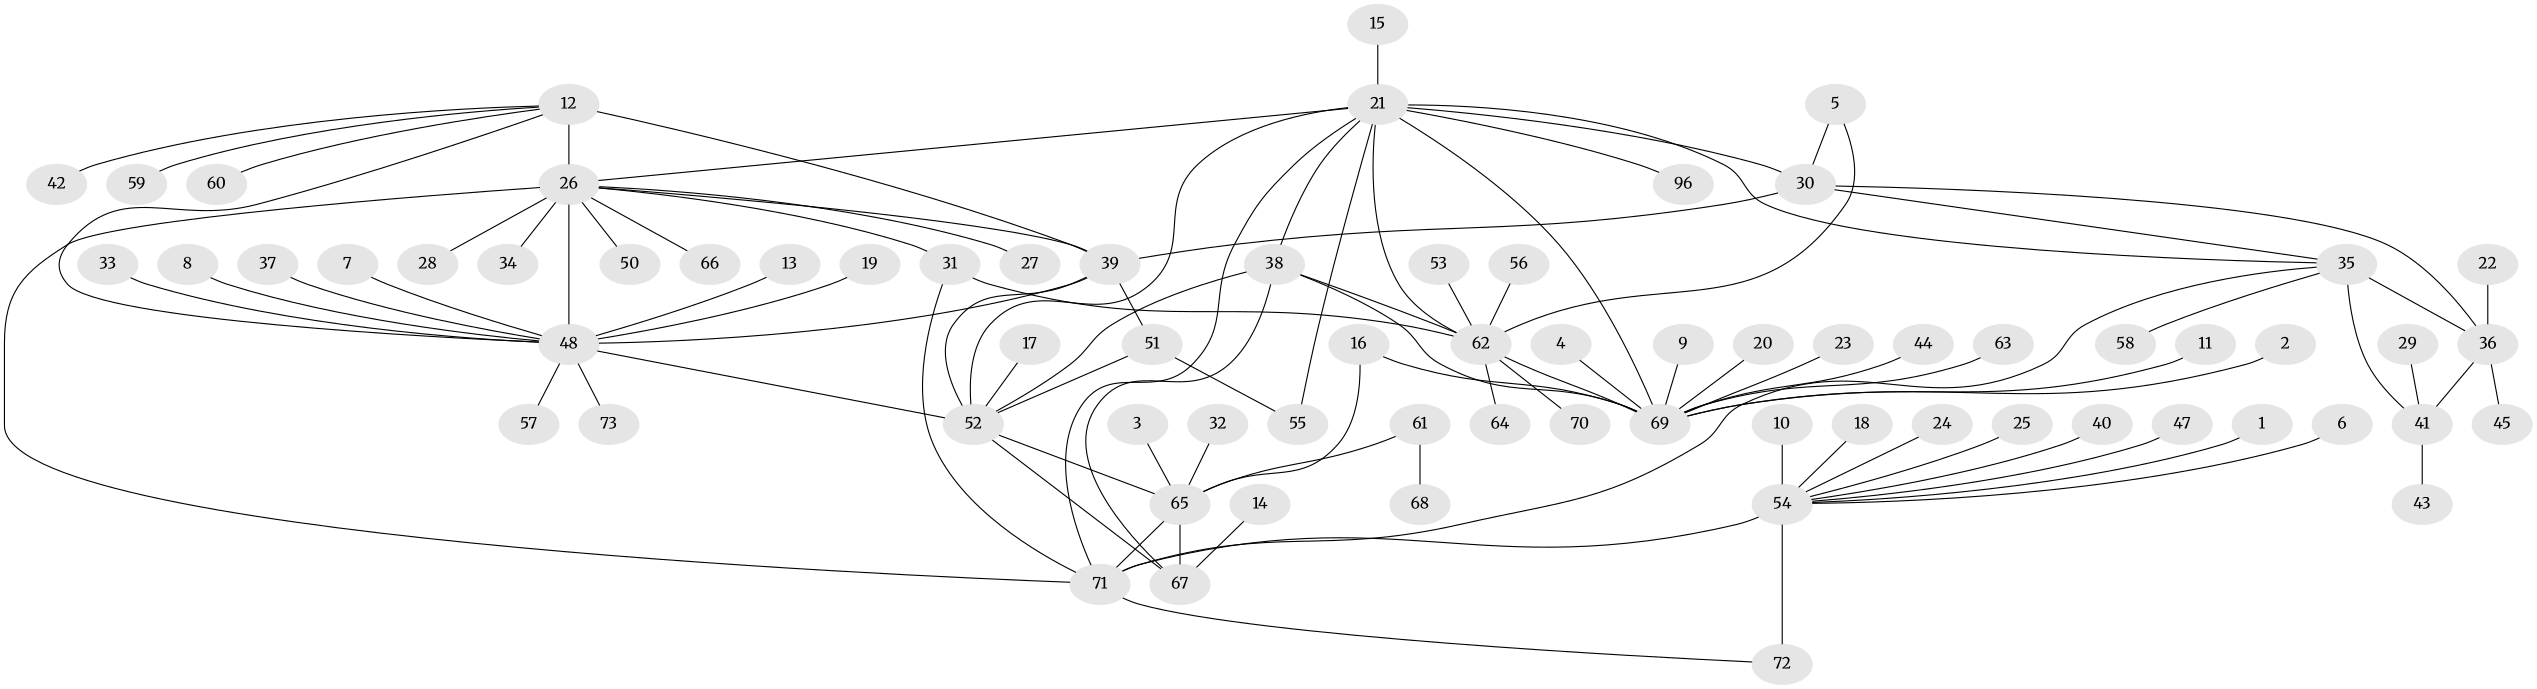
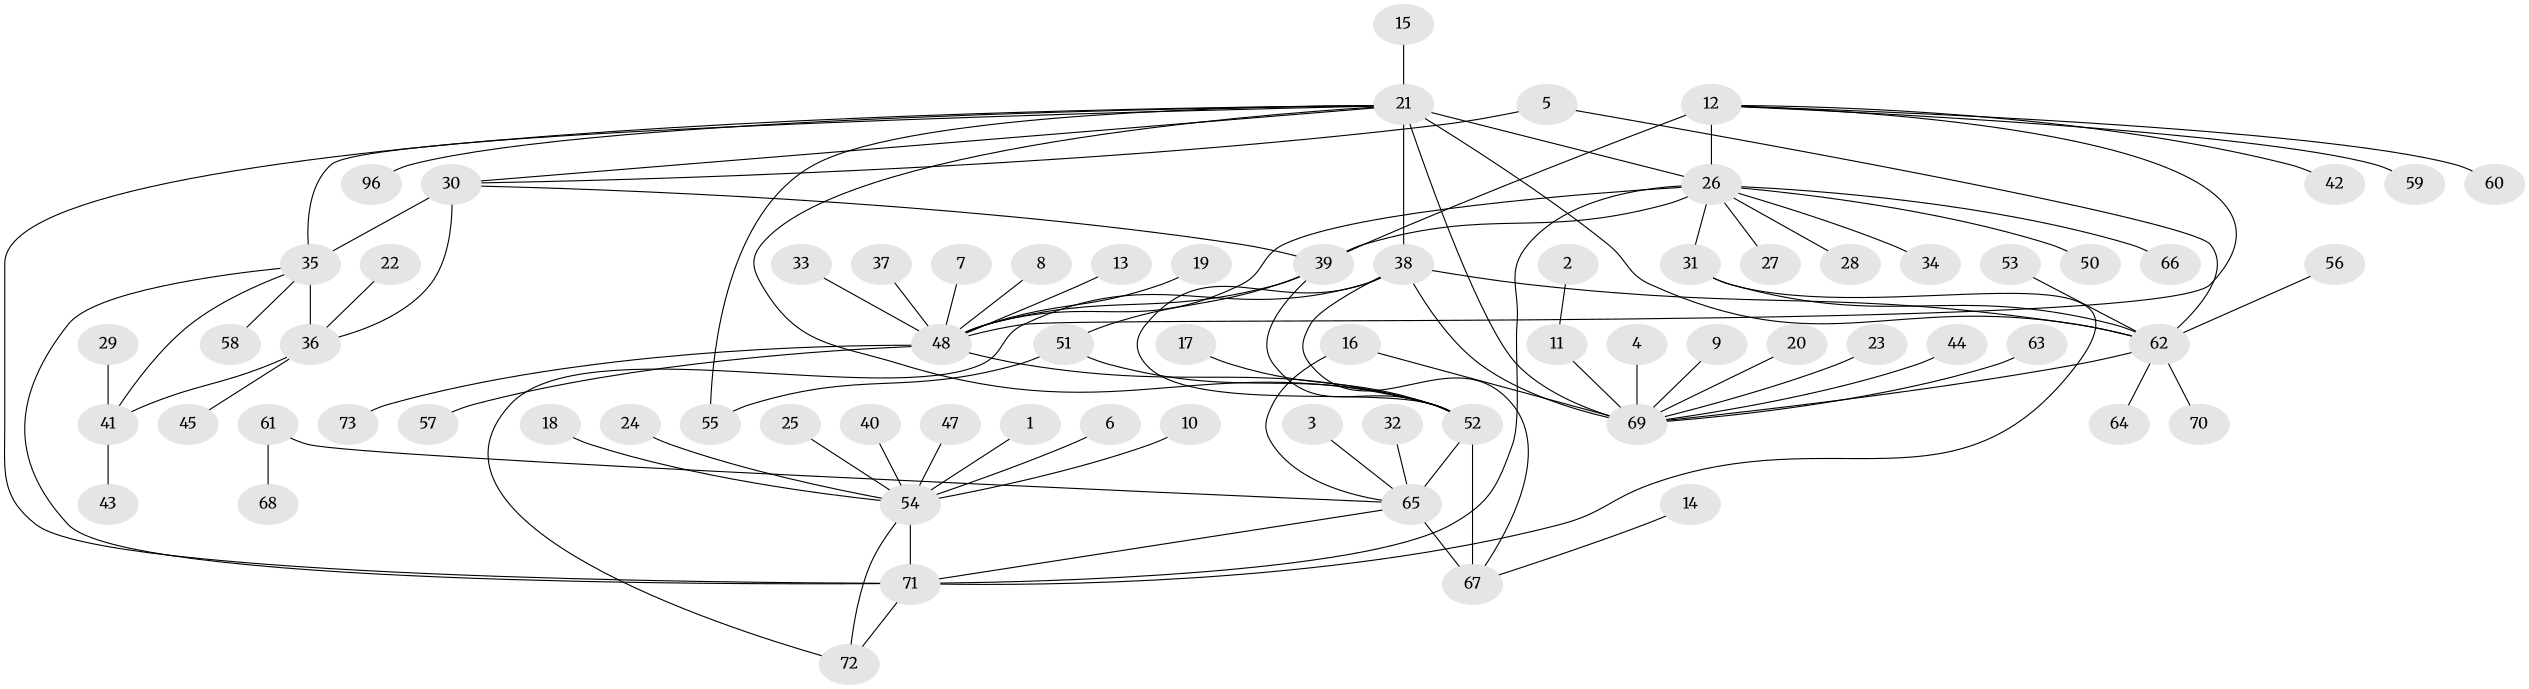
edge "38" -- "72": added
edge "2" -- "69": now "2" -- "11"
